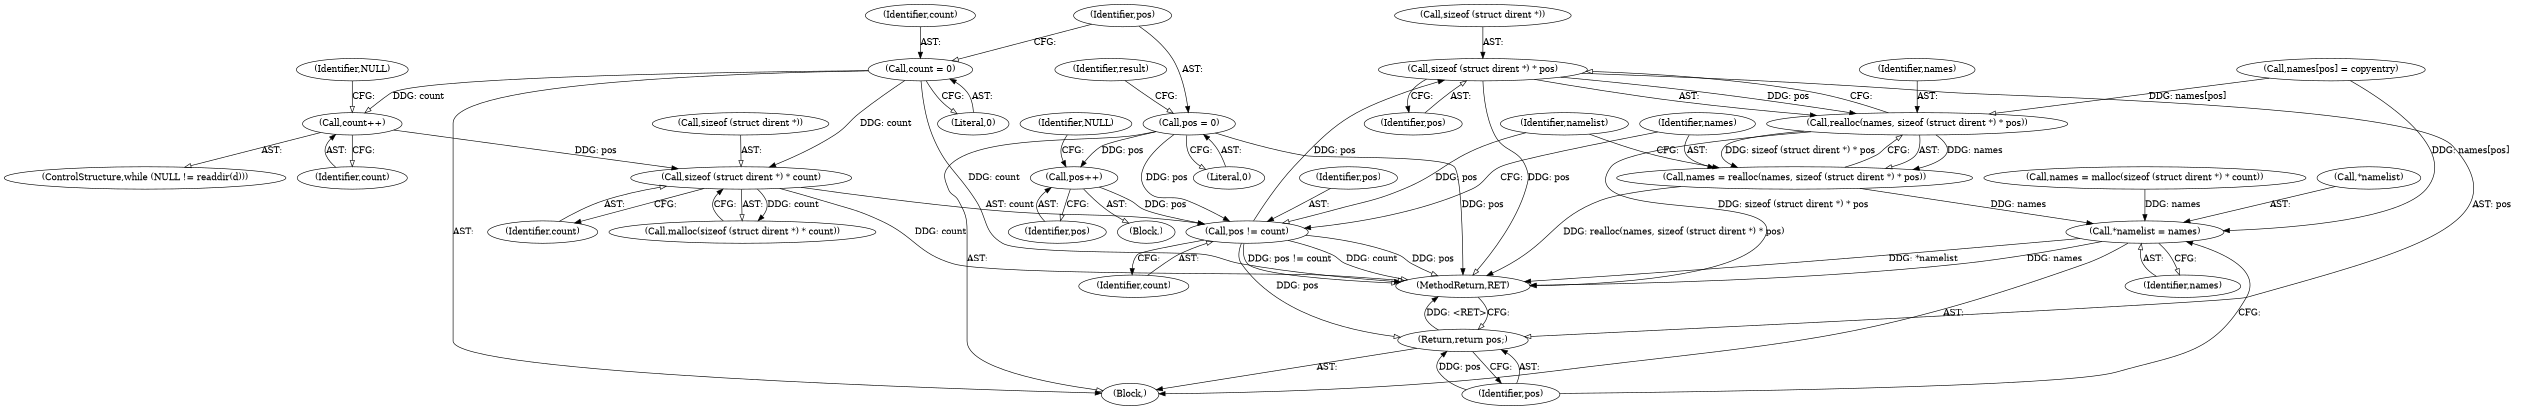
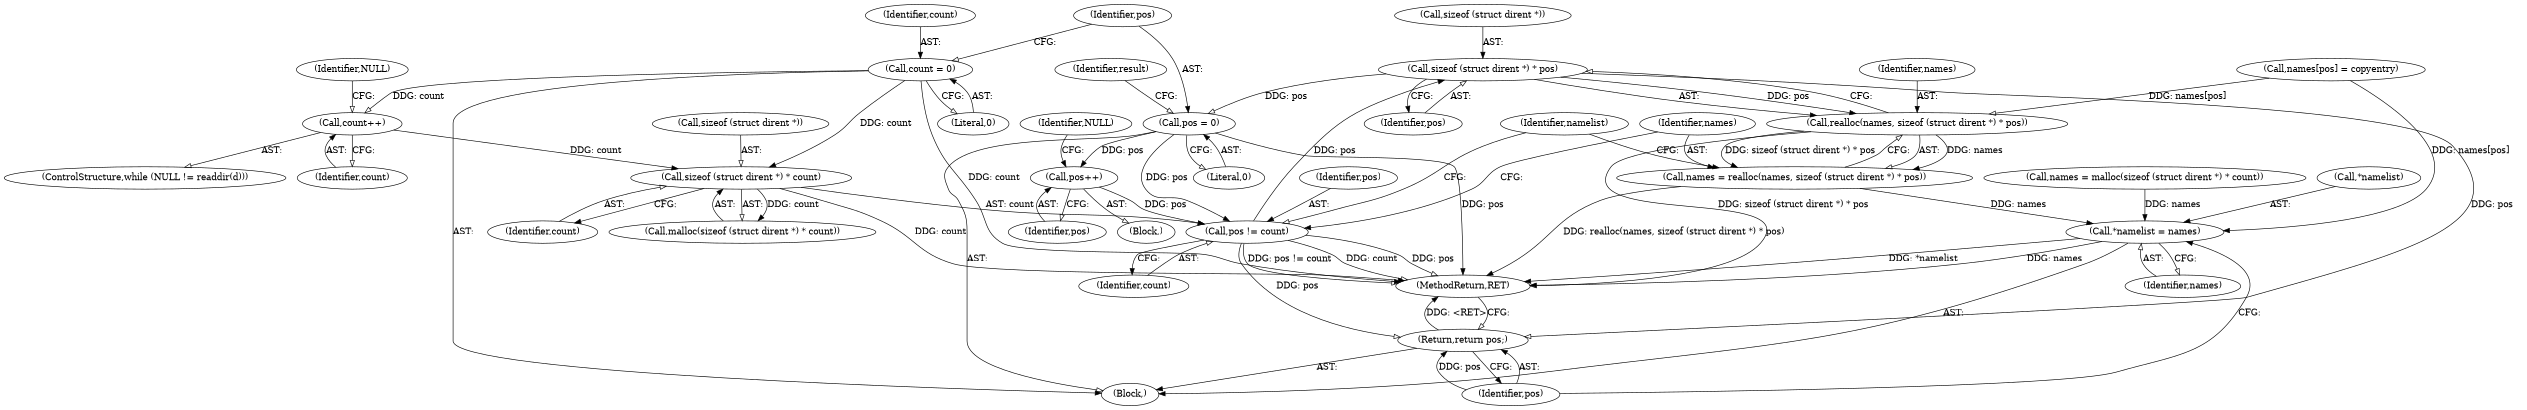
edge "(Call,count++)" -> "(Call,sizeof (struct dirent *) * count)": label "DDG: pos" -> "DDG: count"
edge "(Call,sizeof (struct dirent *) * pos)" -> "(MethodReturn,RET)": now "(Call,sizeof (struct dirent *) * pos)" -> "(Call,pos = 0)"
edge "(Identifier,namelist)" -> "(Call,pos != count)": label "DDG: pos" -> "CFG: "
edge "(Call,malloc(sizeof (struct dirent *) * count))" -> "(Call,sizeof (struct dirent *) * count)": label "CFG: " -> "AST: "
edge "(Call,sizeof (struct dirent *) * pos)" -> "(Return,return pos;)": label "AST: pos" -> "DDG: pos"
edge "(Call,sizeof (struct dirent *) * count)" -> "(MethodReturn,RET)": arrowhead onormal -> normal
